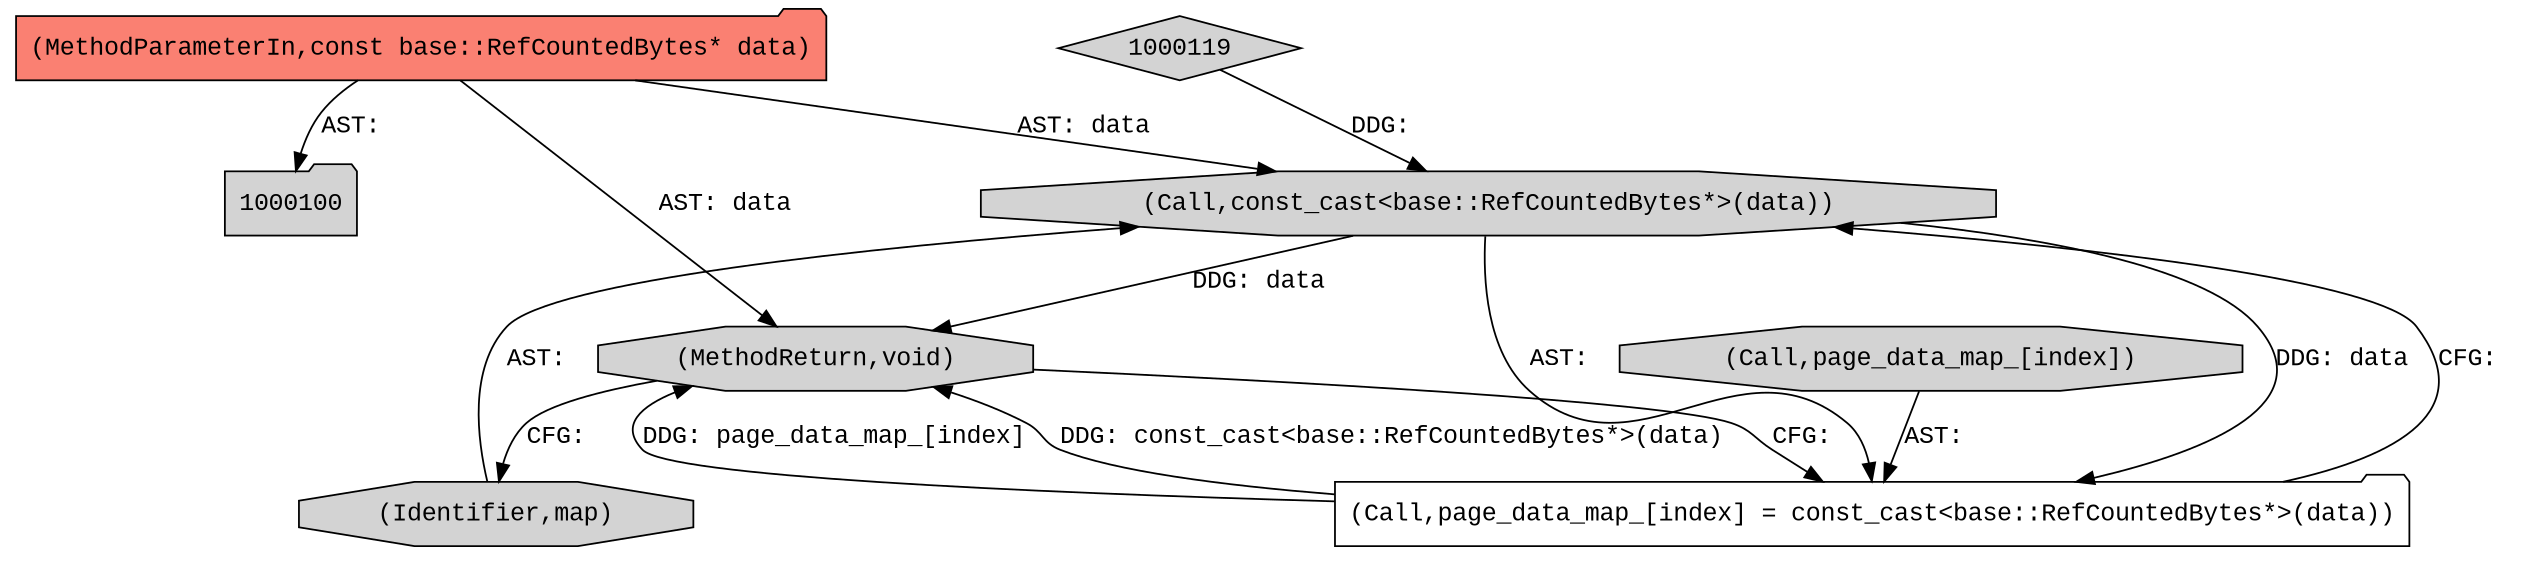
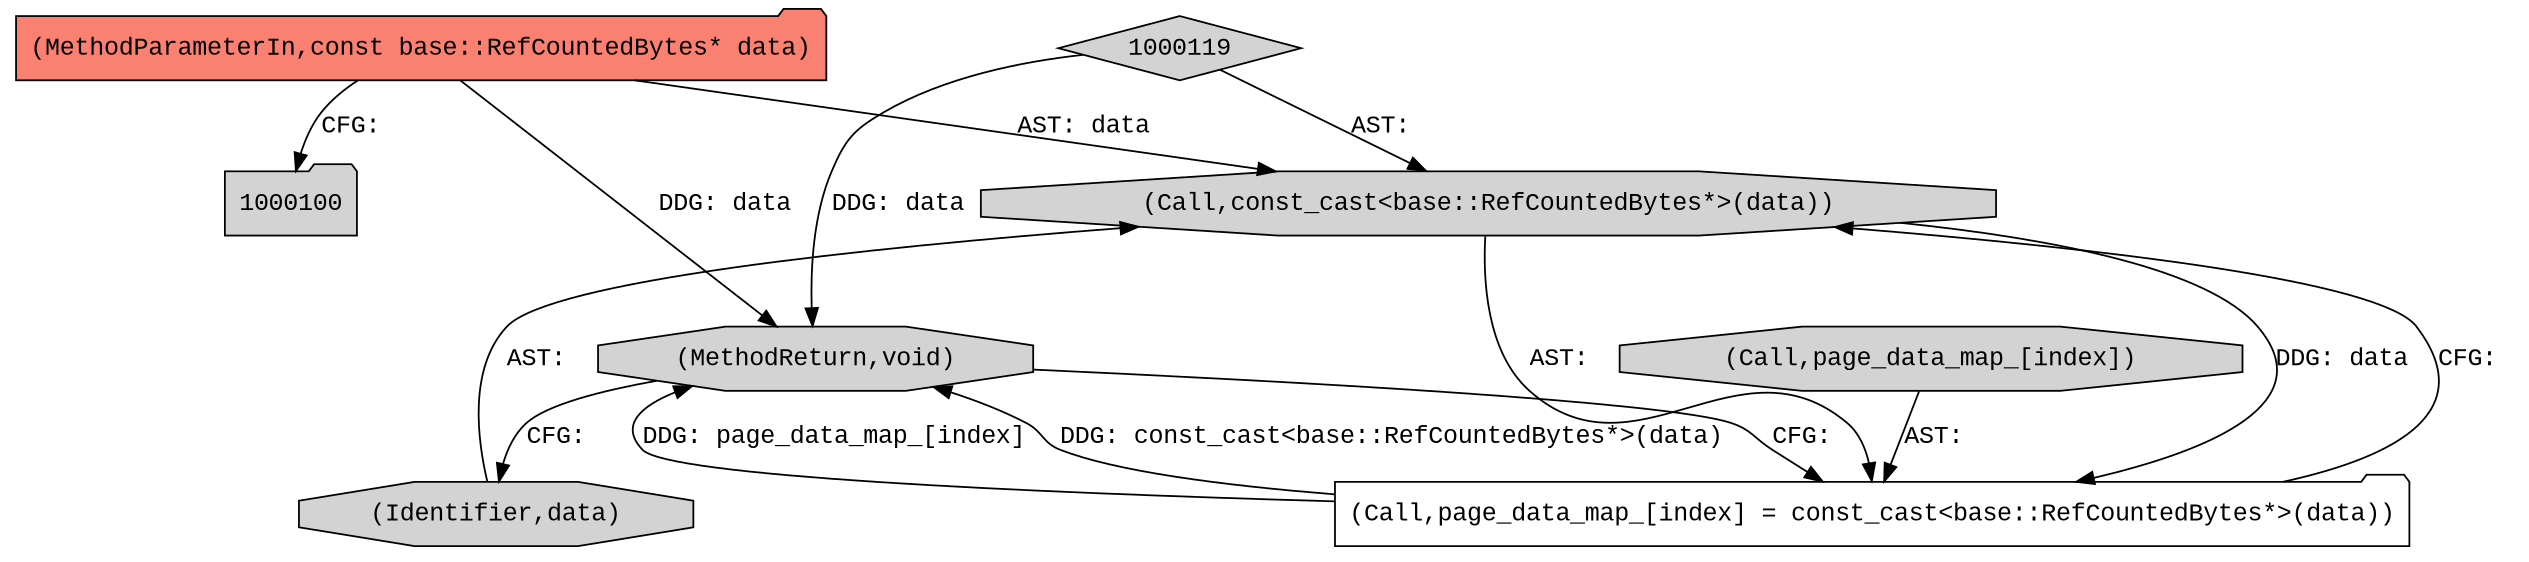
edge "(MethodParameterIn,const base::RefCountedBytes* data)" -> "1000100": label "AST: " -> "CFG: "
edge "1000119" -> "(Call,const_cast<base::RefCountedBytes*>(data))": label "DDG: " -> "AST: "
edge "(MethodParameterIn,const base::RefCountedBytes* data)" -> "(MethodReturn,void)": label "AST: data" -> "DDG: data"
edge "(Call,const_cast<base::RefCountedBytes*>(data))" -> "(MethodReturn,void)": now "1000119" -> "(MethodReturn,void)"
node "(Identifier,map)": label "(Identifier,map)" -> "(Identifier,data)"
